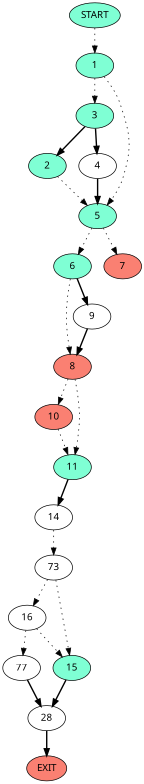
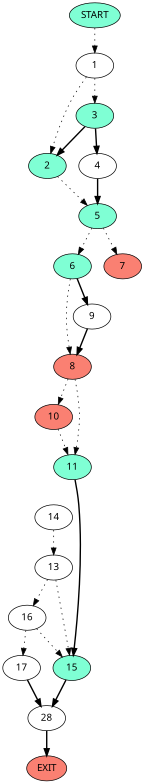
node "1": fillcolor aquamarine -> white
edge "1" -> "5": now "1" -> "2"
edge "11" -> "14": now "11" -> "15"
node "73": label "73" -> "13"
node "77": label "77" -> "17"
